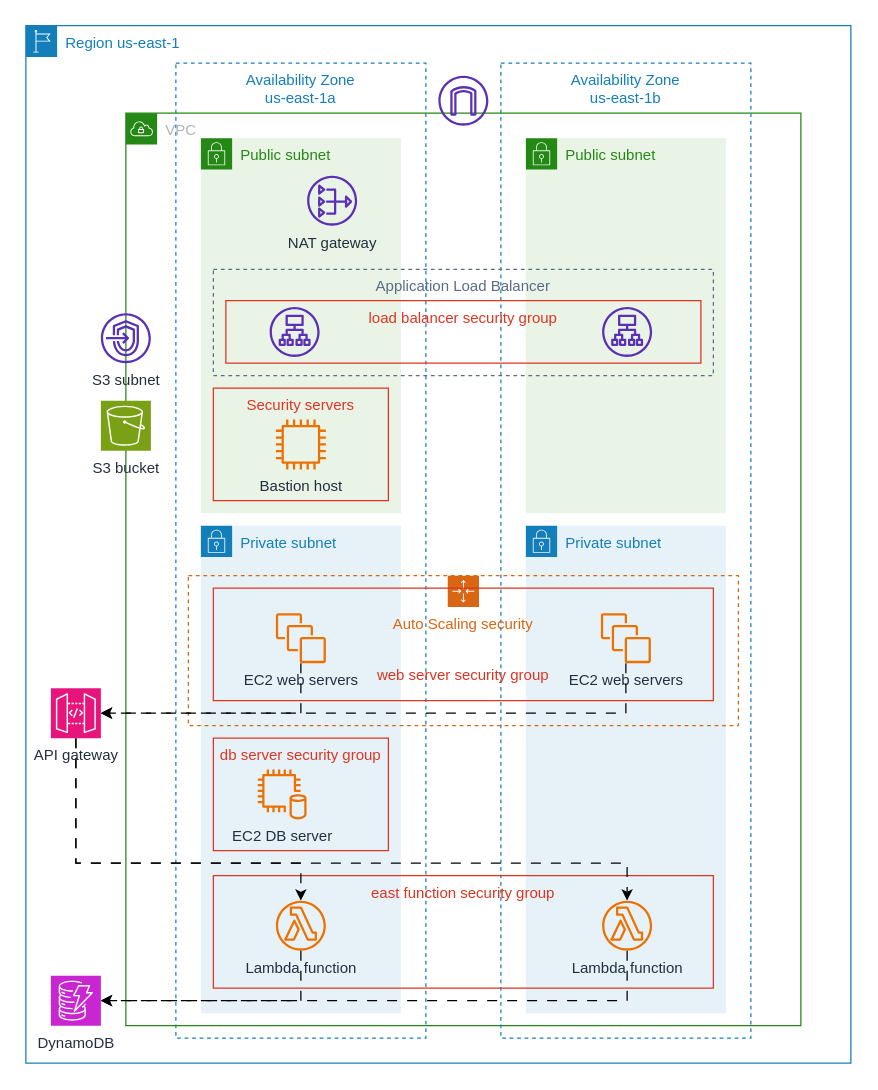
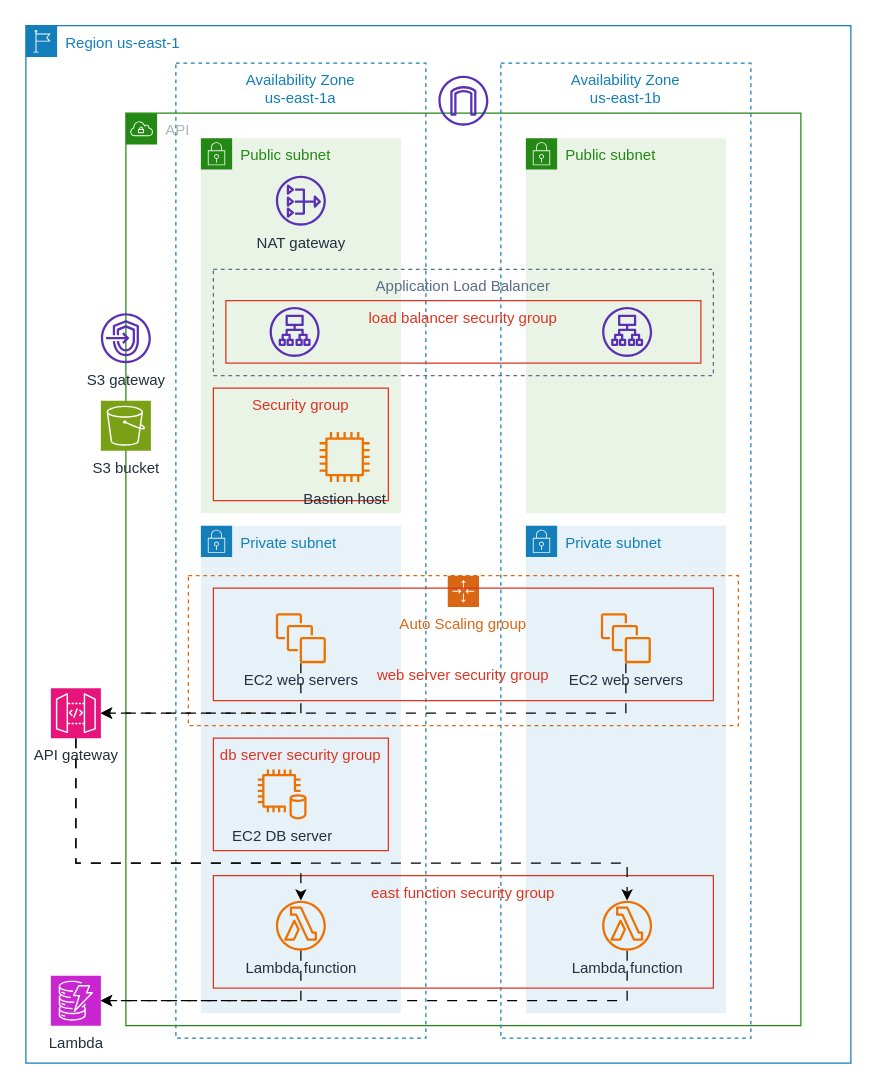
node "VPC": label "VPC" -> "API"
node "NAT gateway": moved (332, 201) -> (301, 201)
node "S3 subnet": label "S3 subnet" -> "S3 gateway"
node "Security servers": label "Security servers" -> "Security group"
node "Bastion host": moved (301, 444) -> (344, 457)
node "Auto Scaling security": label "Auto Scaling security" -> "Auto Scaling group"
node "DynamoDB": label "DynamoDB" -> "Lambda"
